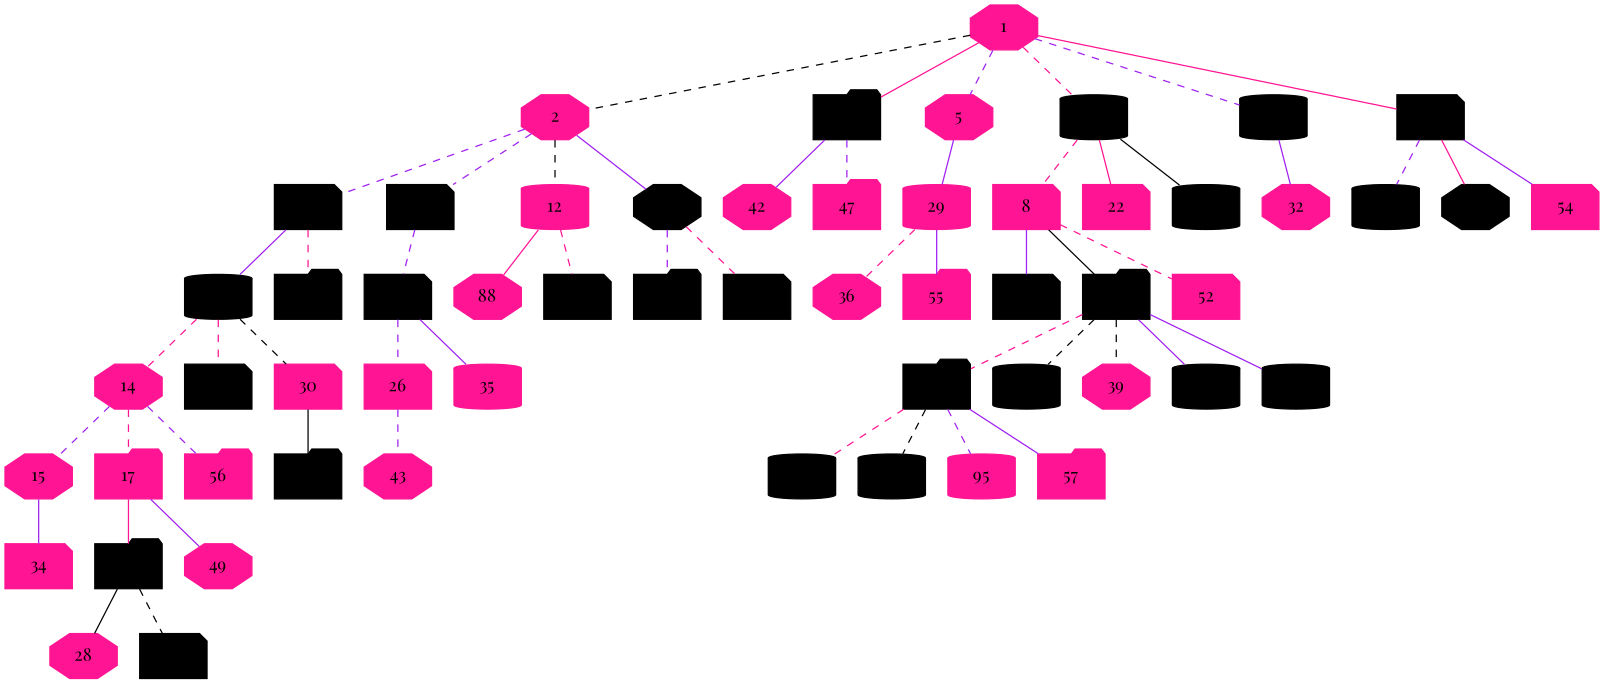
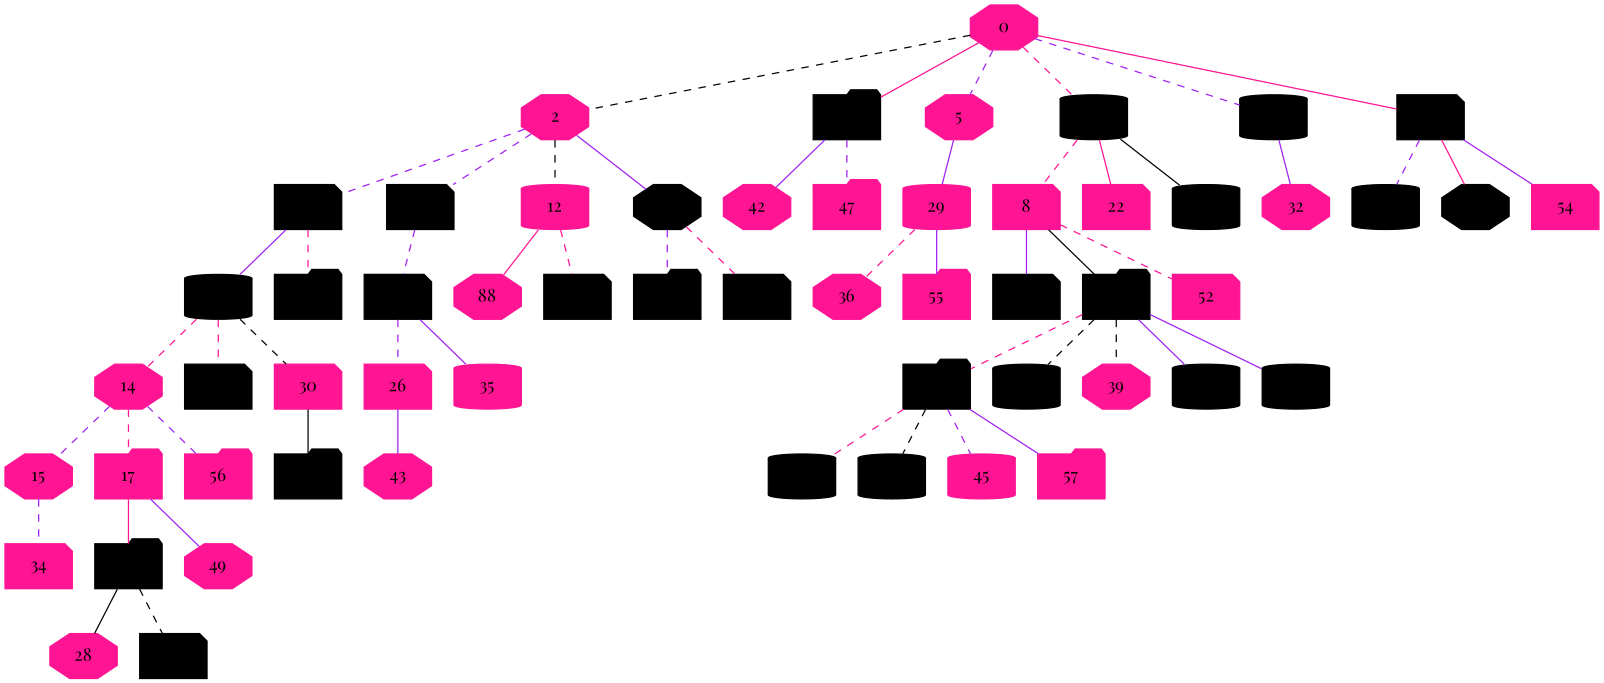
node "1": label "1" -> "0"
edge "26" -- "43": style dashed -> solid
node "95": label "95" -> "45"
edge "15" -- "34": style solid -> dashed
